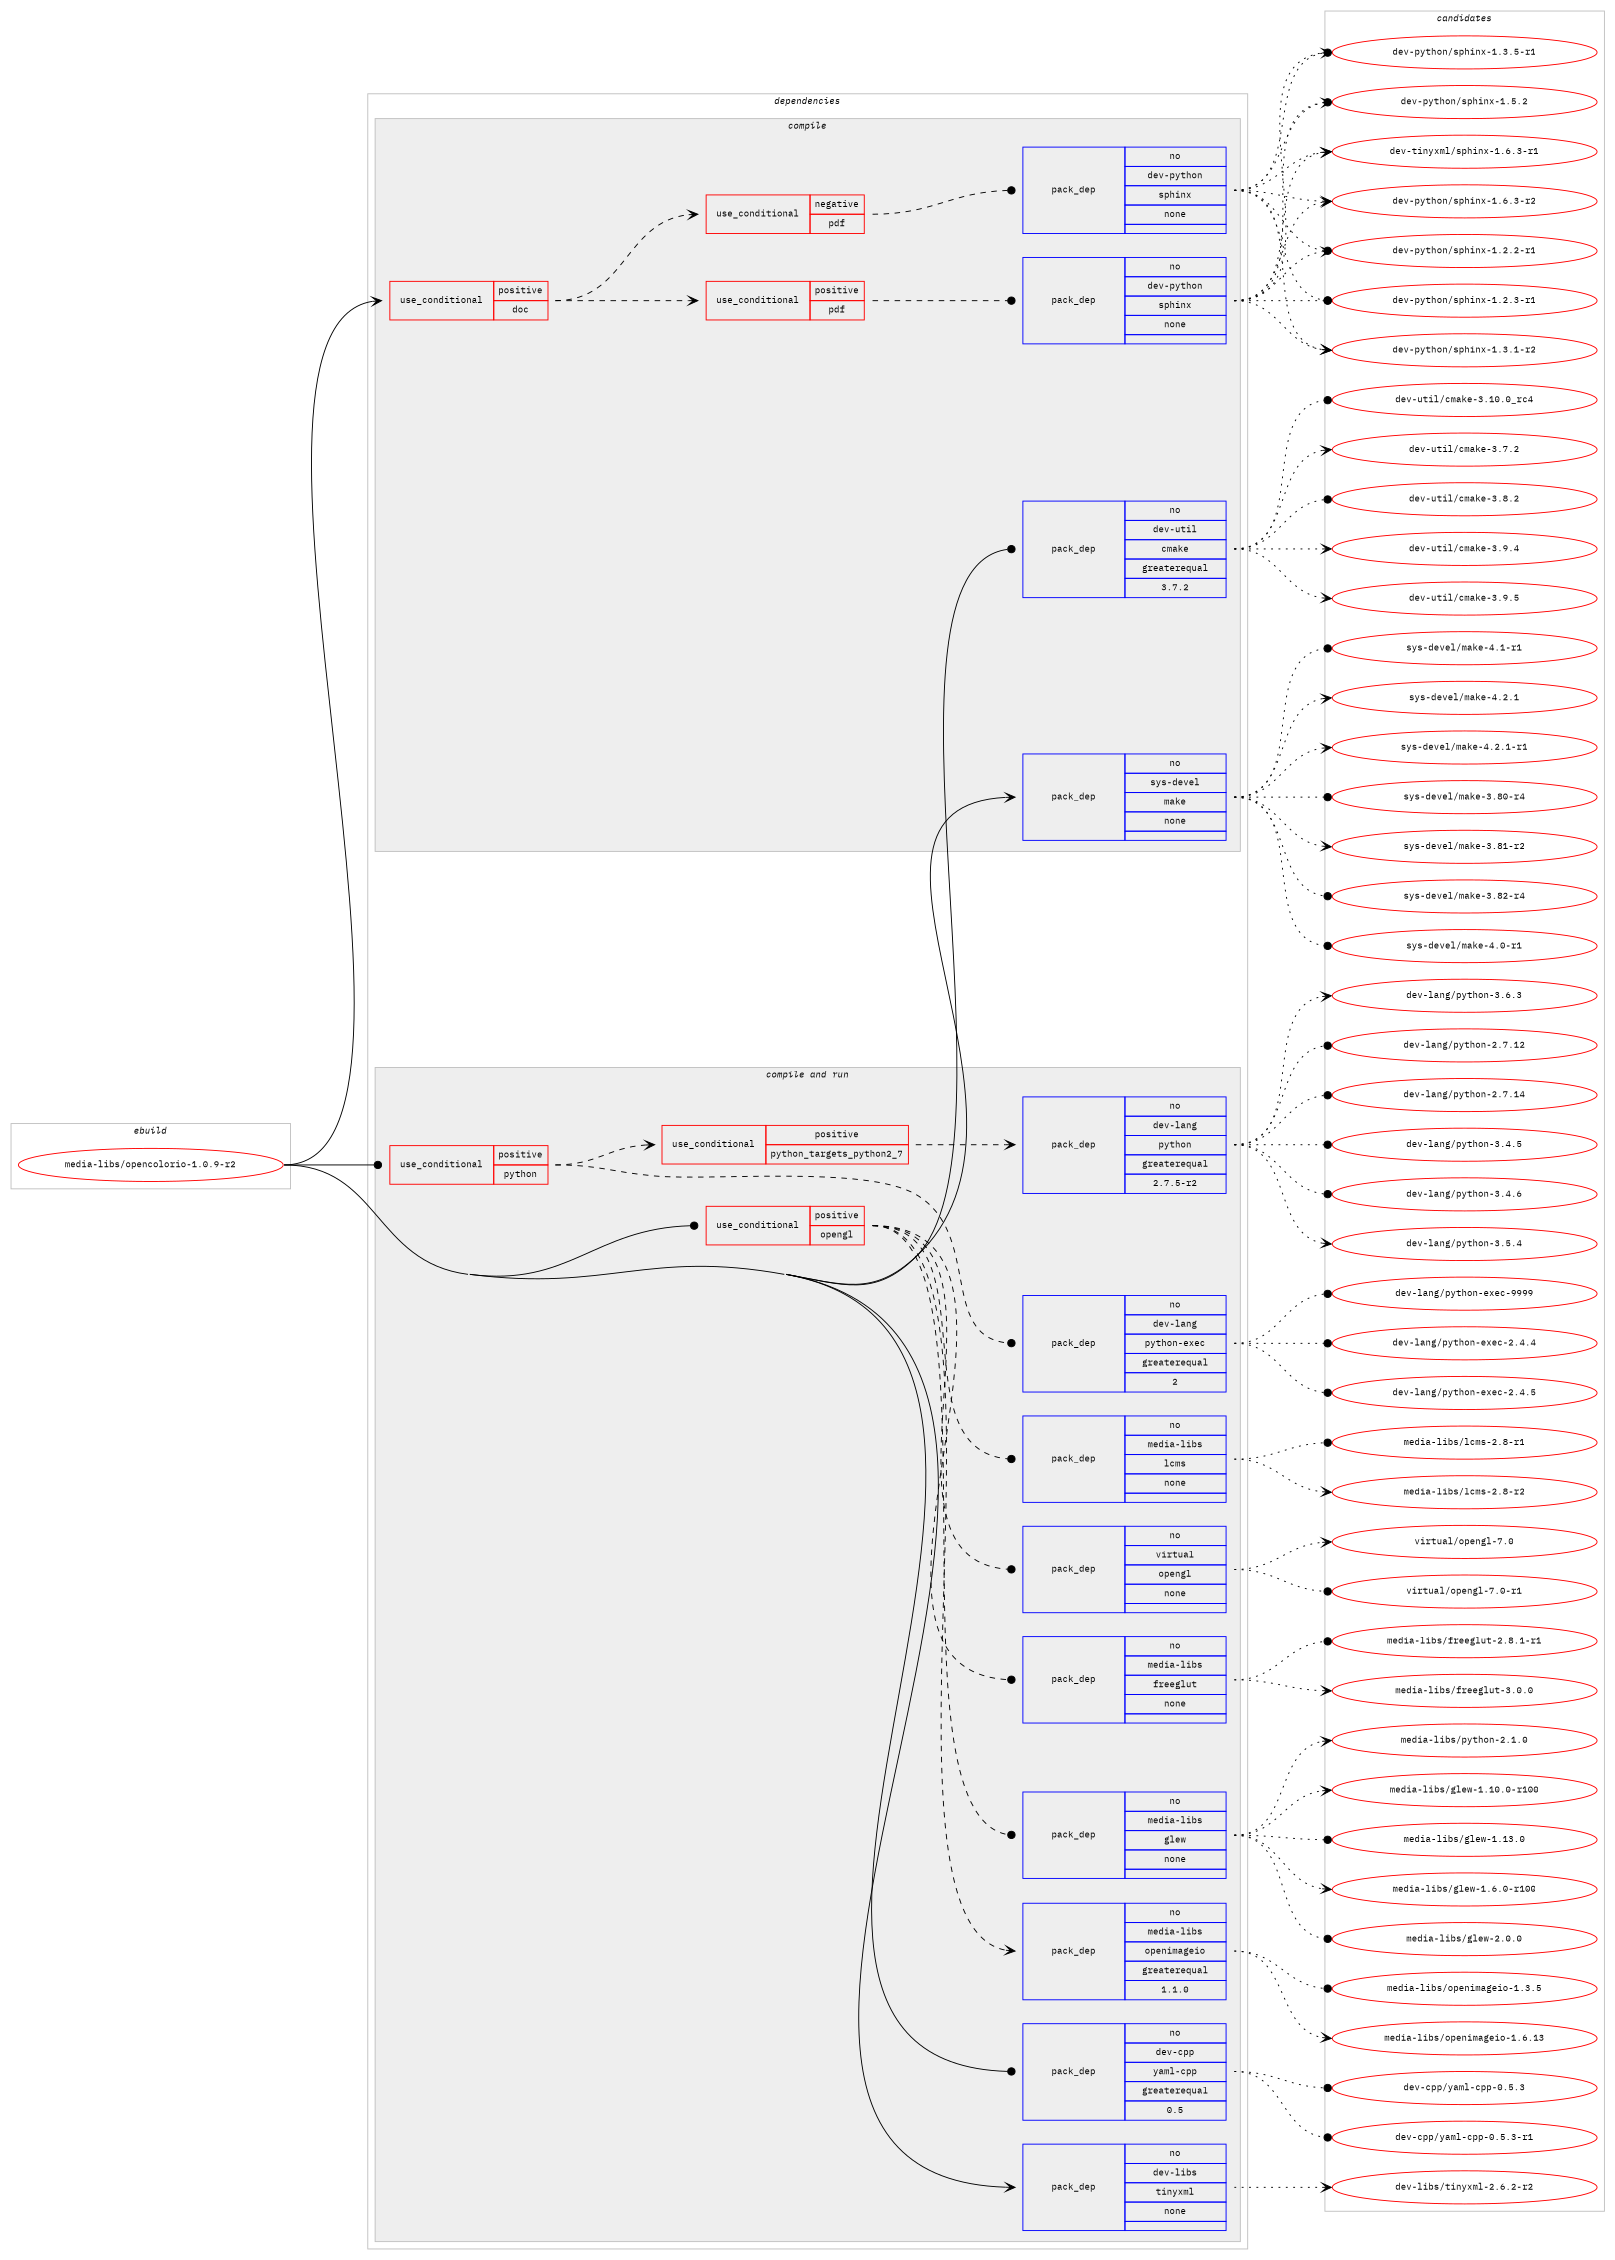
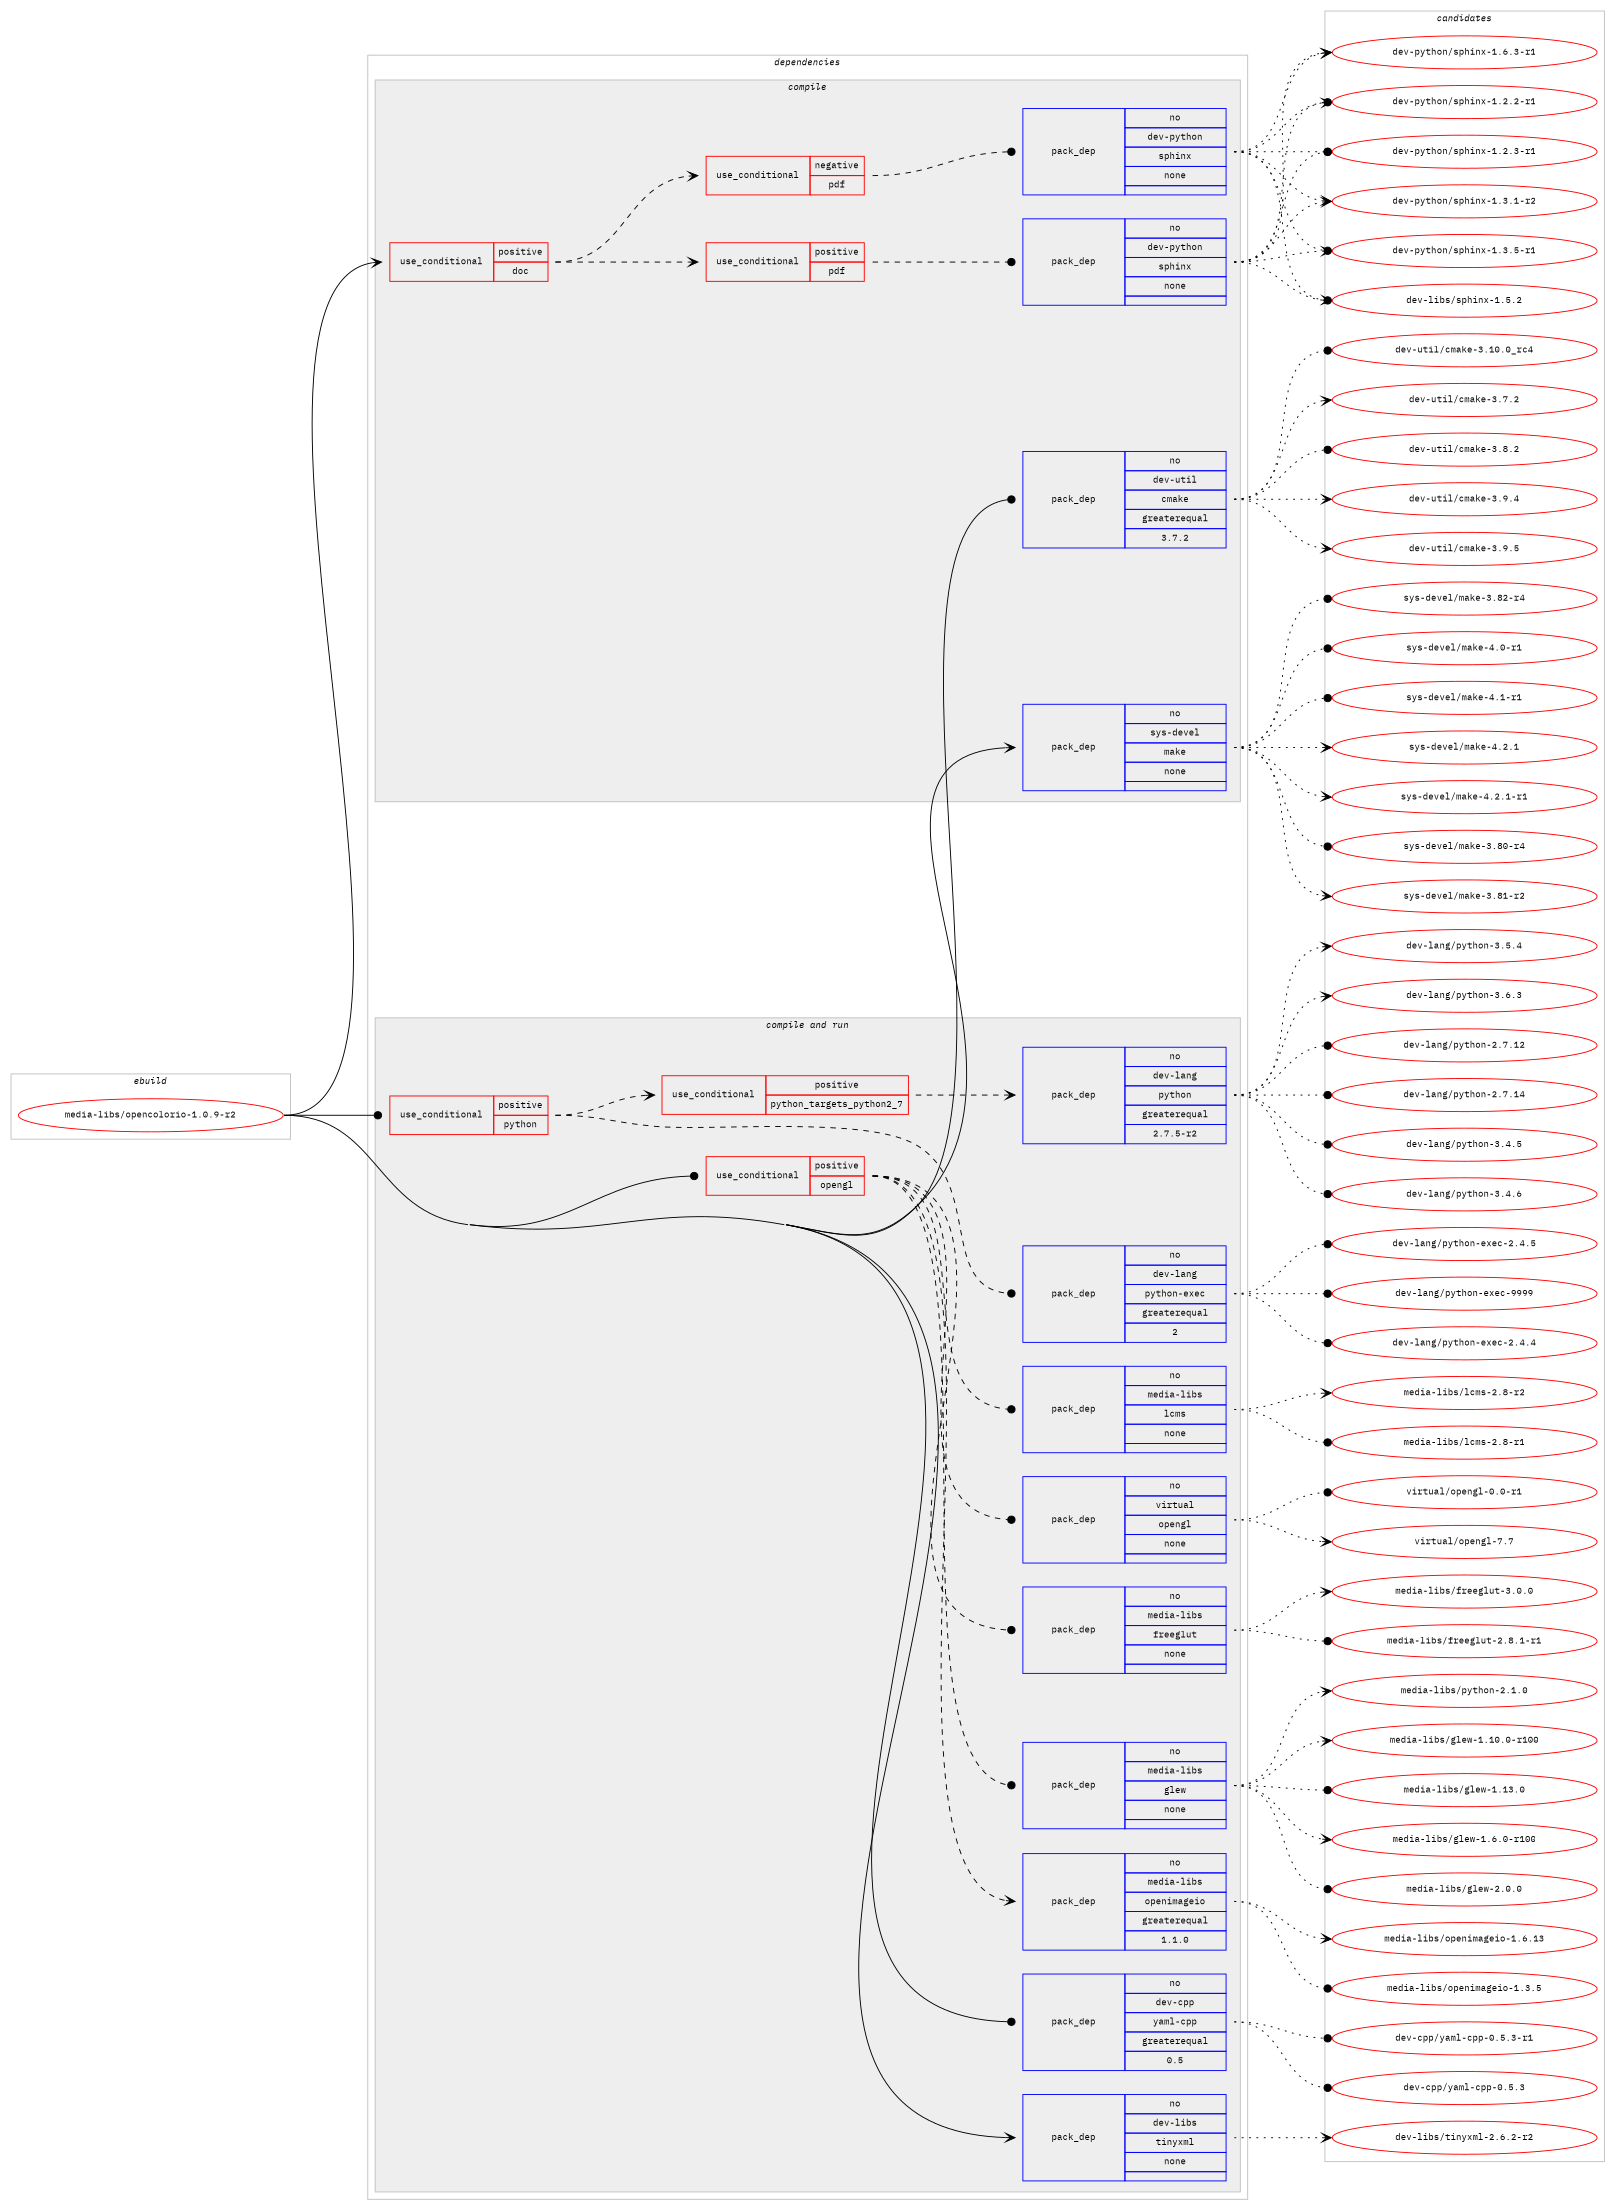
node "dev-python/sphinx-1.5.2": label "dev-python/sphinx-1.5.2" -> "dev-libs/sphinx-1.5.2"
node "dev-tinyxml/sphinx-1.6.3-r1": label "dev-tinyxml/sphinx-1.6.3-r1" -> "dev-python/sphinx-1.6.3-r1"
node "dev-python/sphinx-1.6.3-r2": removed
node "virtual/opengl-7.0": label "virtual/opengl-7.0" -> "virtual/opengl-7.7"
node "virtual/opengl-7.0-r1": label "virtual/opengl-7.0-r1" -> "virtual/opengl-0.0-r1"
